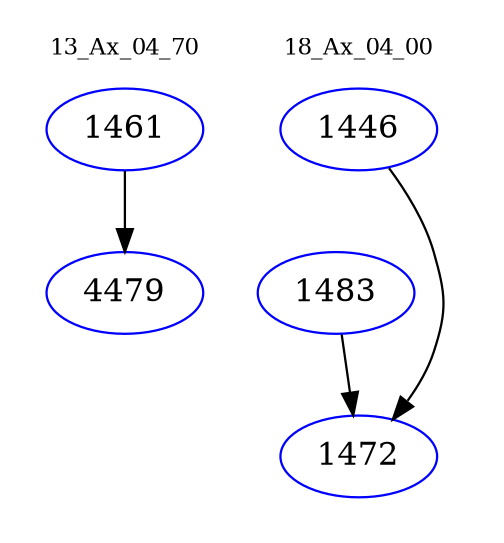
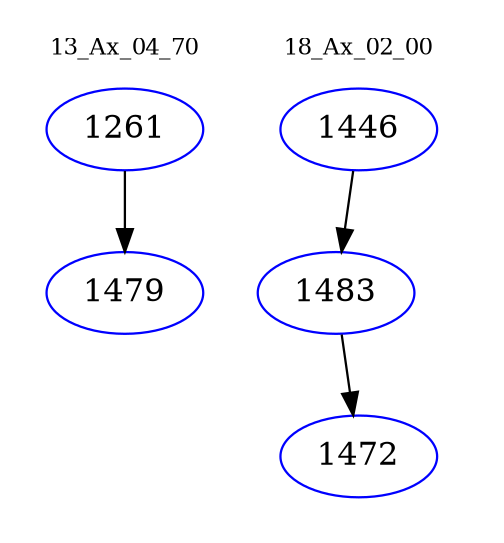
cluster "18_Ax_04_00": label "18_Ax_04_00" -> "18_Ax_02_00"
node "1461": label "1461" -> "1261"
edge "1446" -> "1472": now "1446" -> "1483"
node "4479": label "4479" -> "1479"
